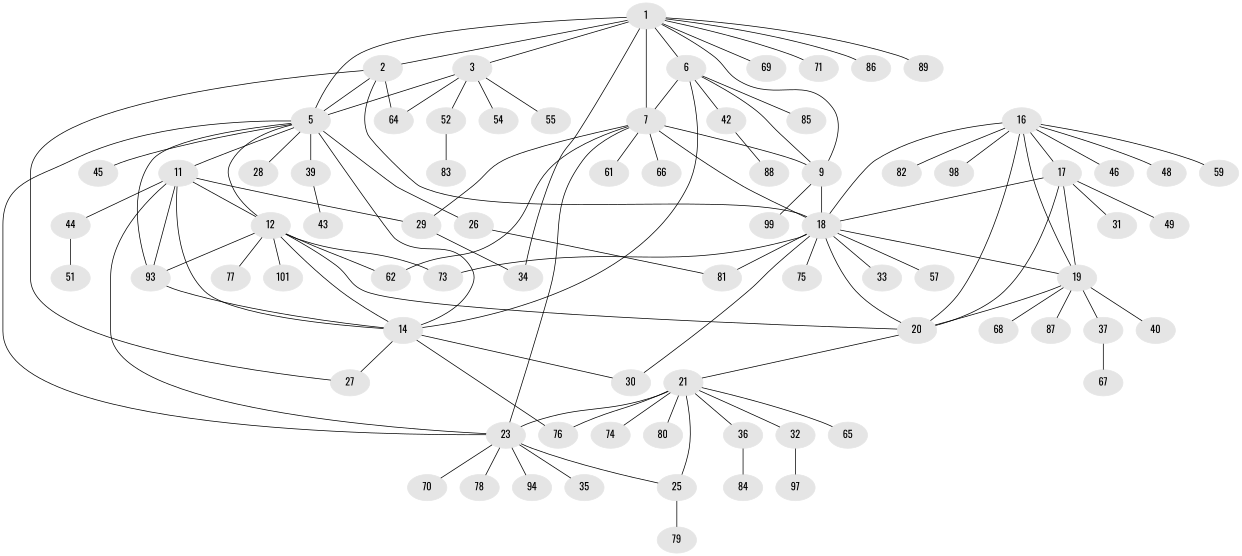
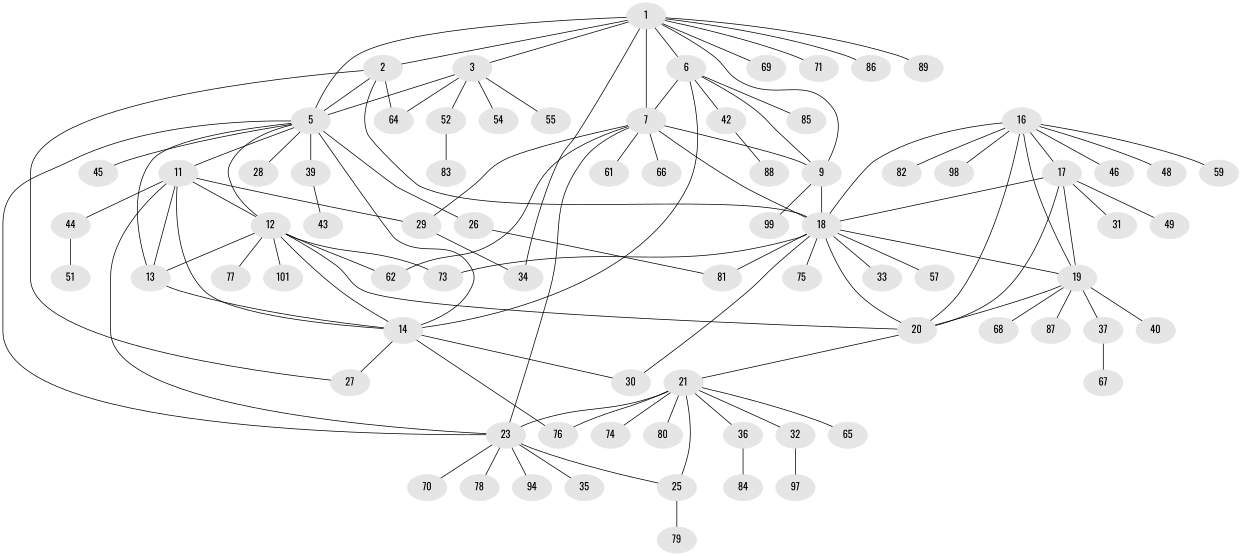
node "93": label "93" -> "13"
